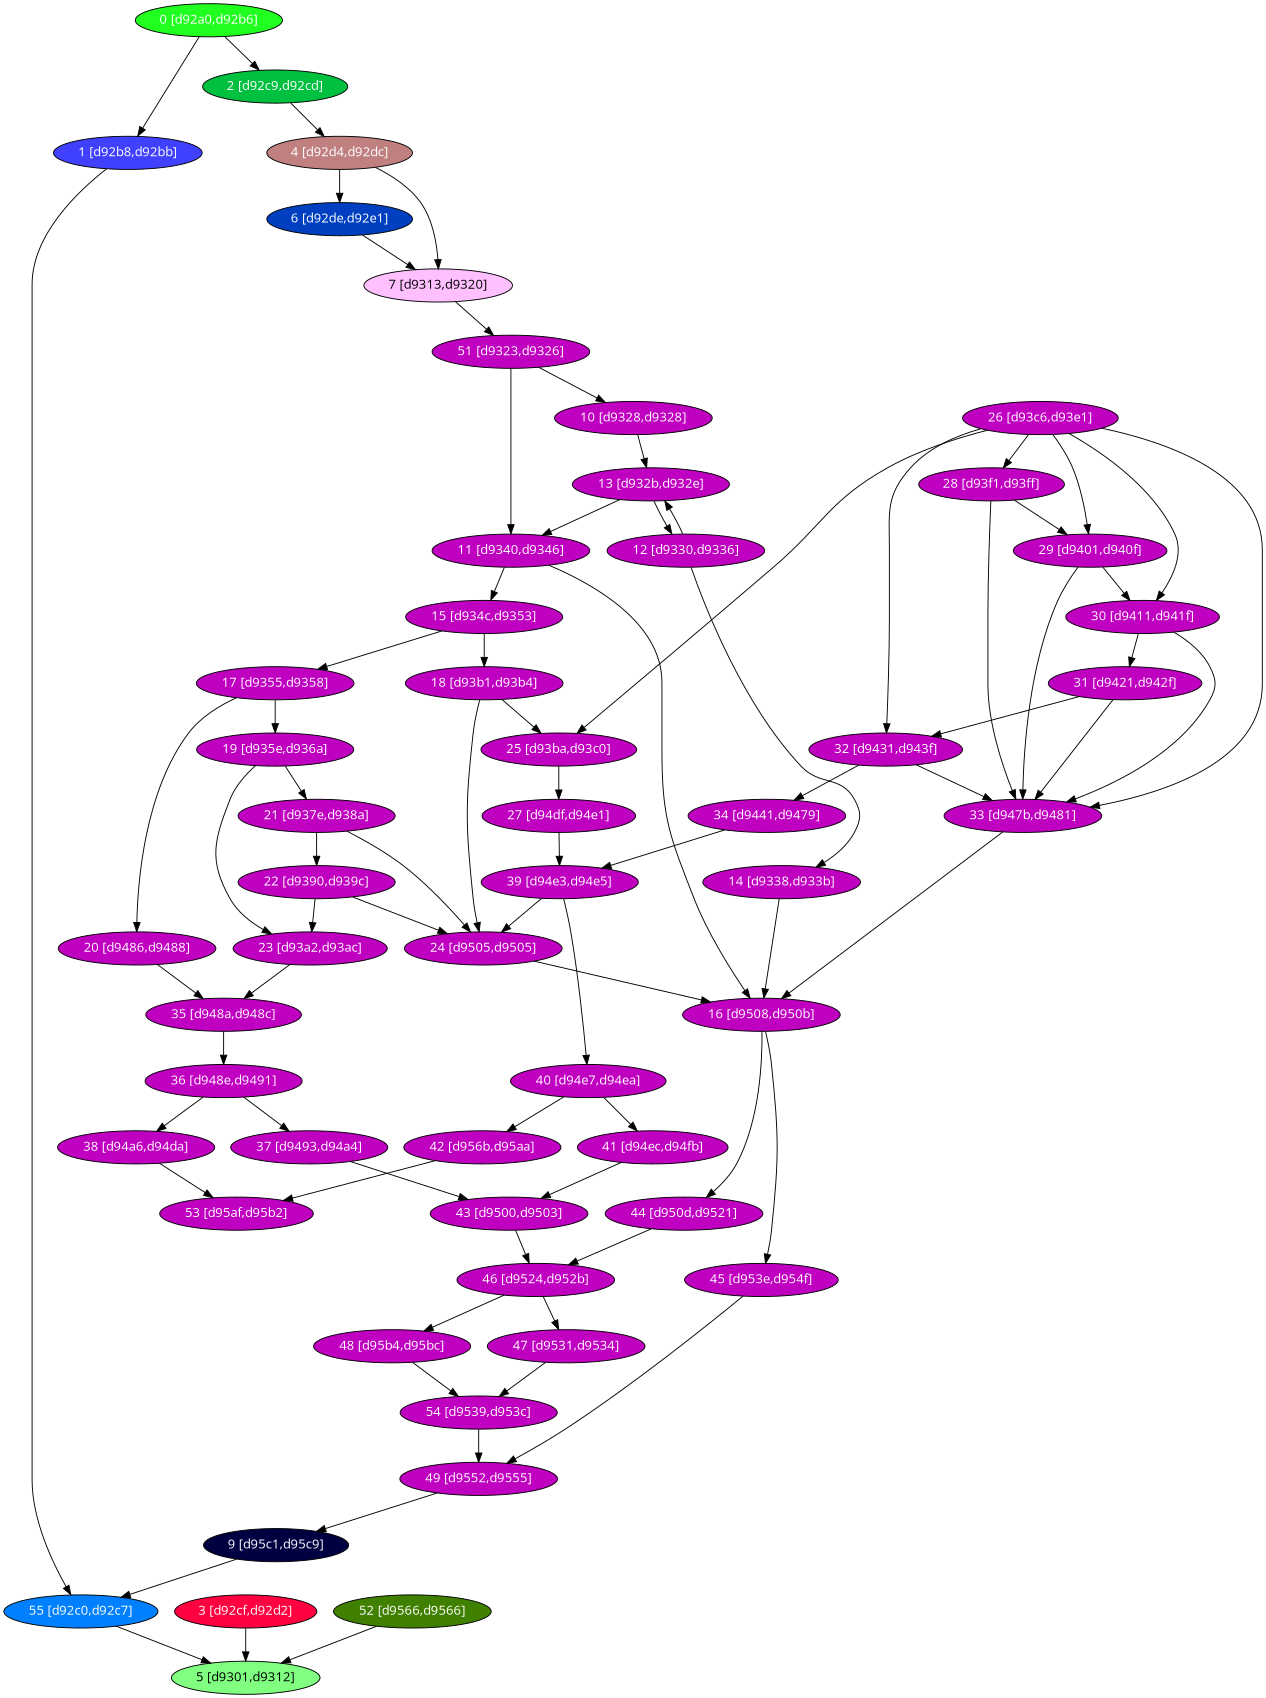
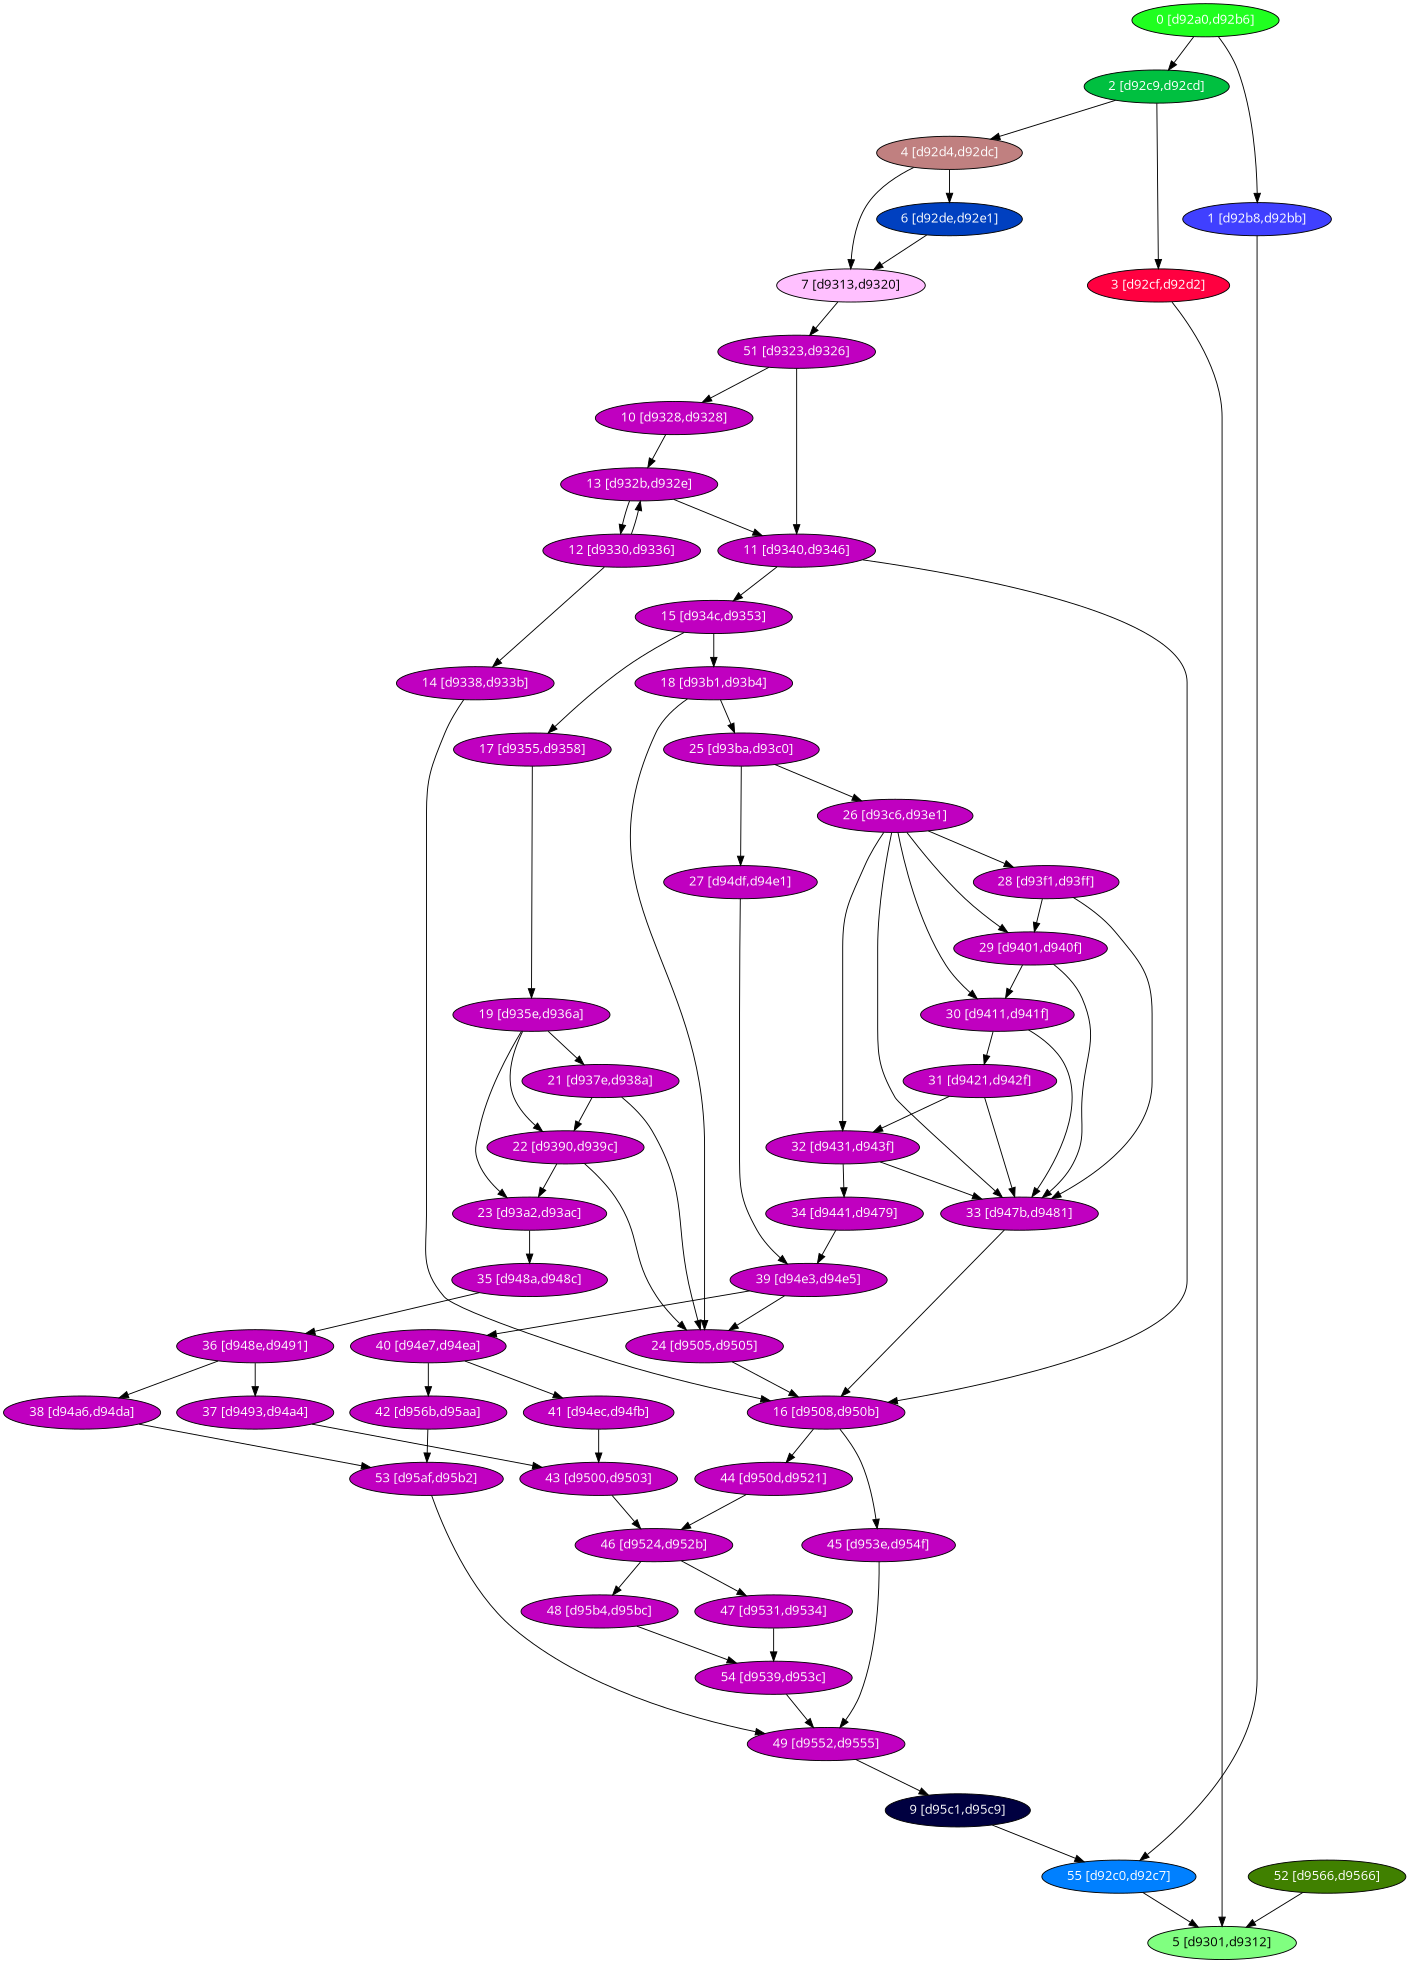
edge "2 [d92c9,d92cd]" -> "3 [d92cf,d92d2]": added
edge "26 [d93c6,d93e1]" -> "25 [d93ba,d93c0]": reversed
node "20 [d9486,d9488]": removed
edge "19 [d935e,d936a]" -> "22 [d9390,d939c]": added
edge "53 [d95af,d95b2]" -> "49 [d9552,d9555]": added
